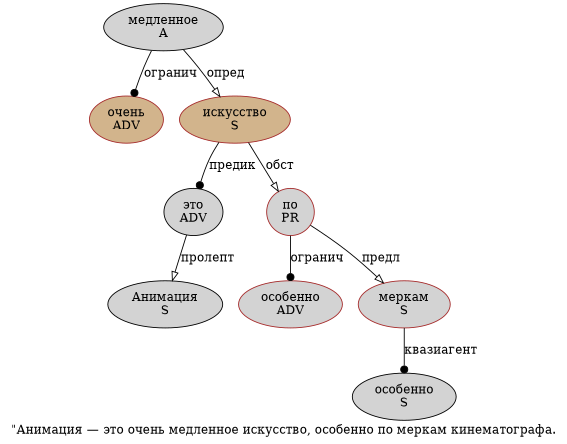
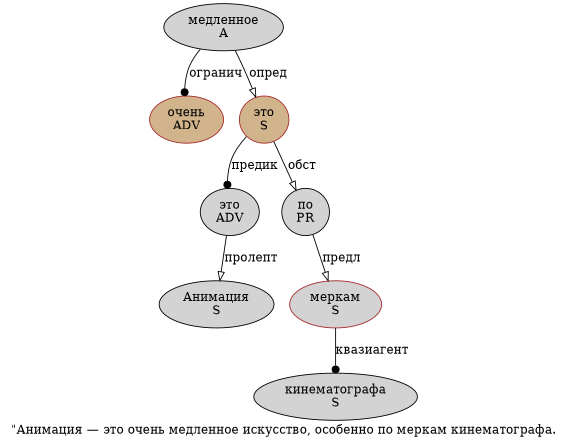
node "искусство S": label "искусство S" -> "это S"
node "по PR": color brown -> black
node "особенно ADV": removed
node "особенно S": label "особенно S" -> "кинематографа S"
